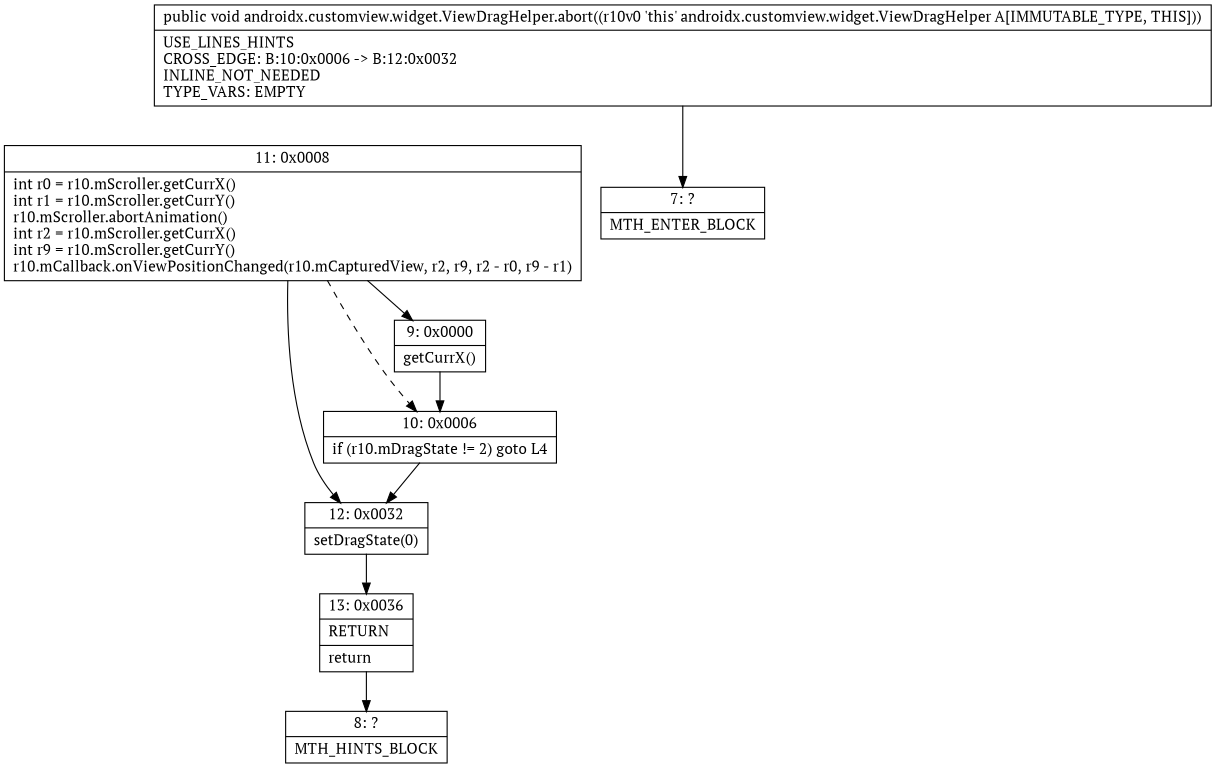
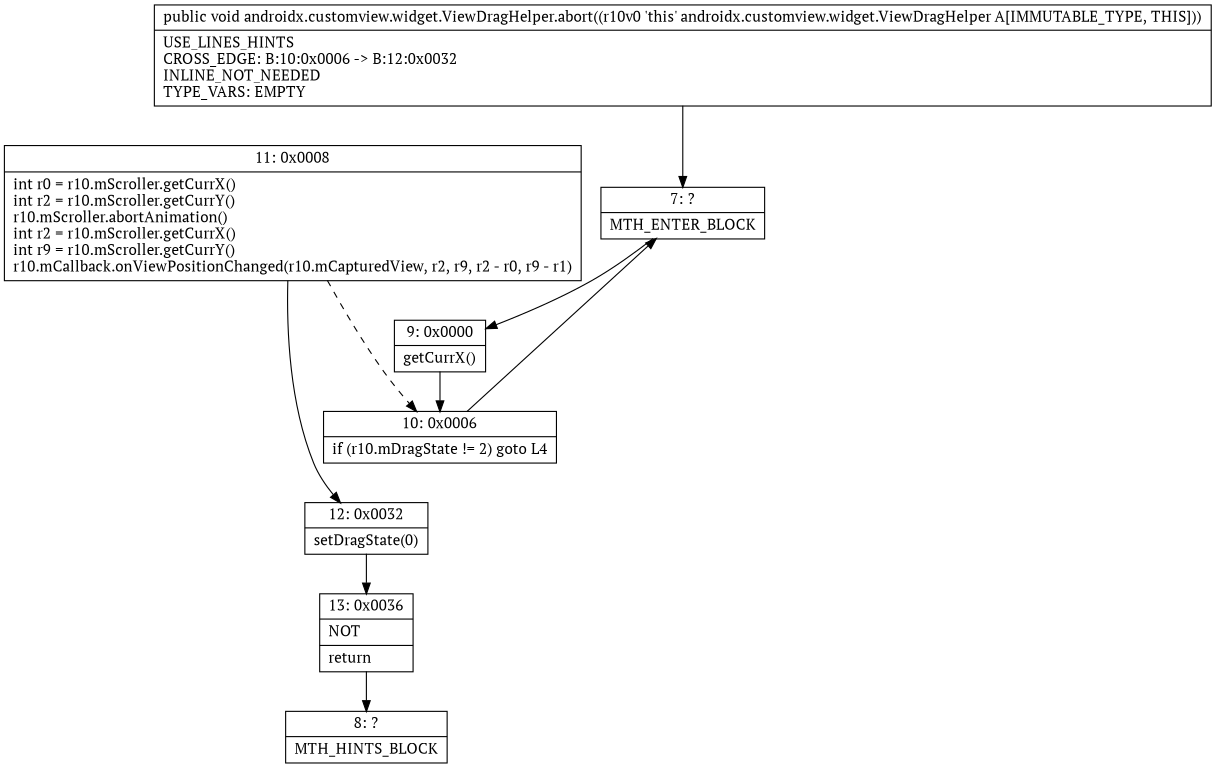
node "11: 0x0008": text "int r1 = r10.mScroller.getCurrY()" -> "int r2 = r10.mScroller.getCurrY()"
edge "11: 0x0008" -> "9: 0x0000": now "7: ?" -> "9: 0x0000"
edge "10: 0x0006" -> "12: 0x0032": now "10: 0x0006" -> "7: ?"
node "13: 0x0036": text "RETURN" -> "NOT"
